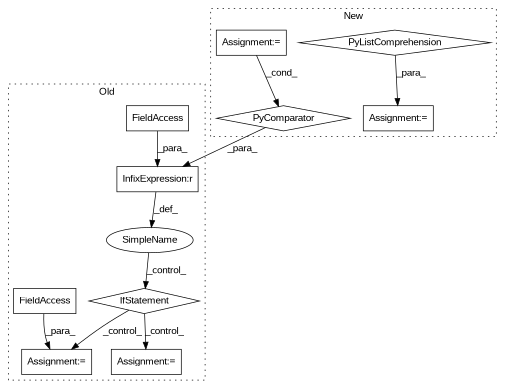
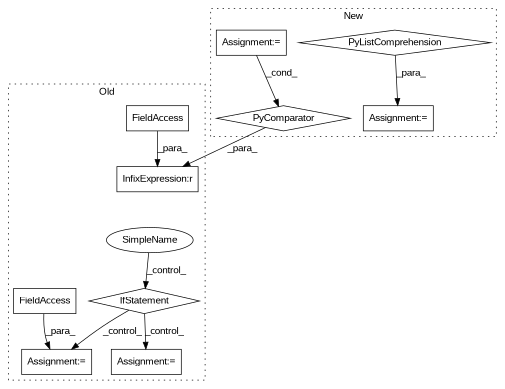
edge "InfixExpression:r" -> "SimpleName": removed, label "_def_"
